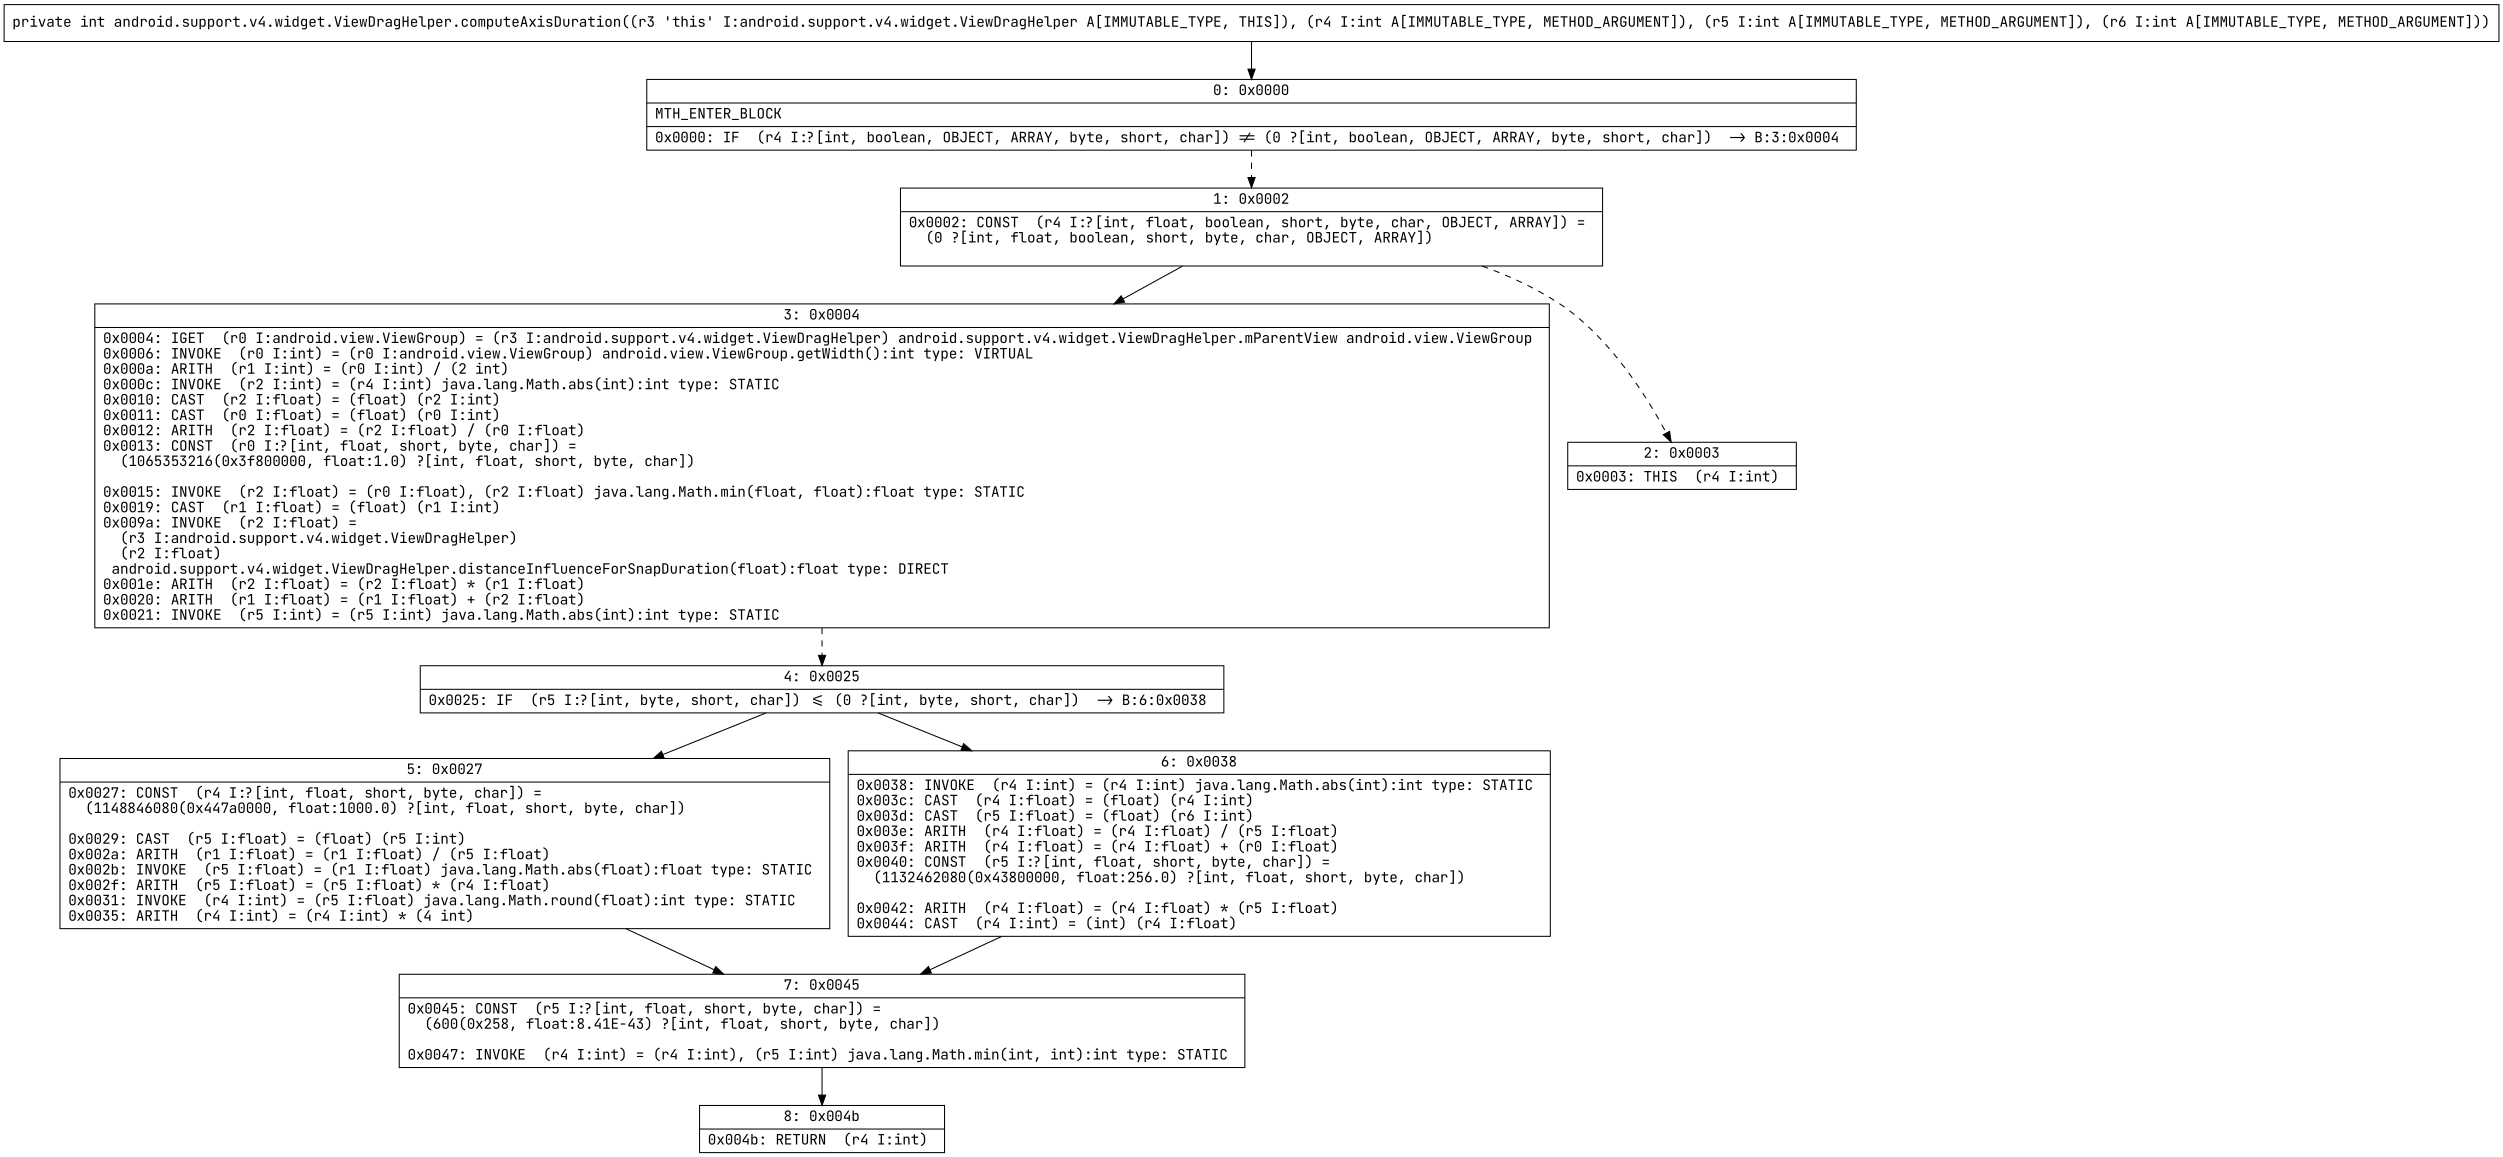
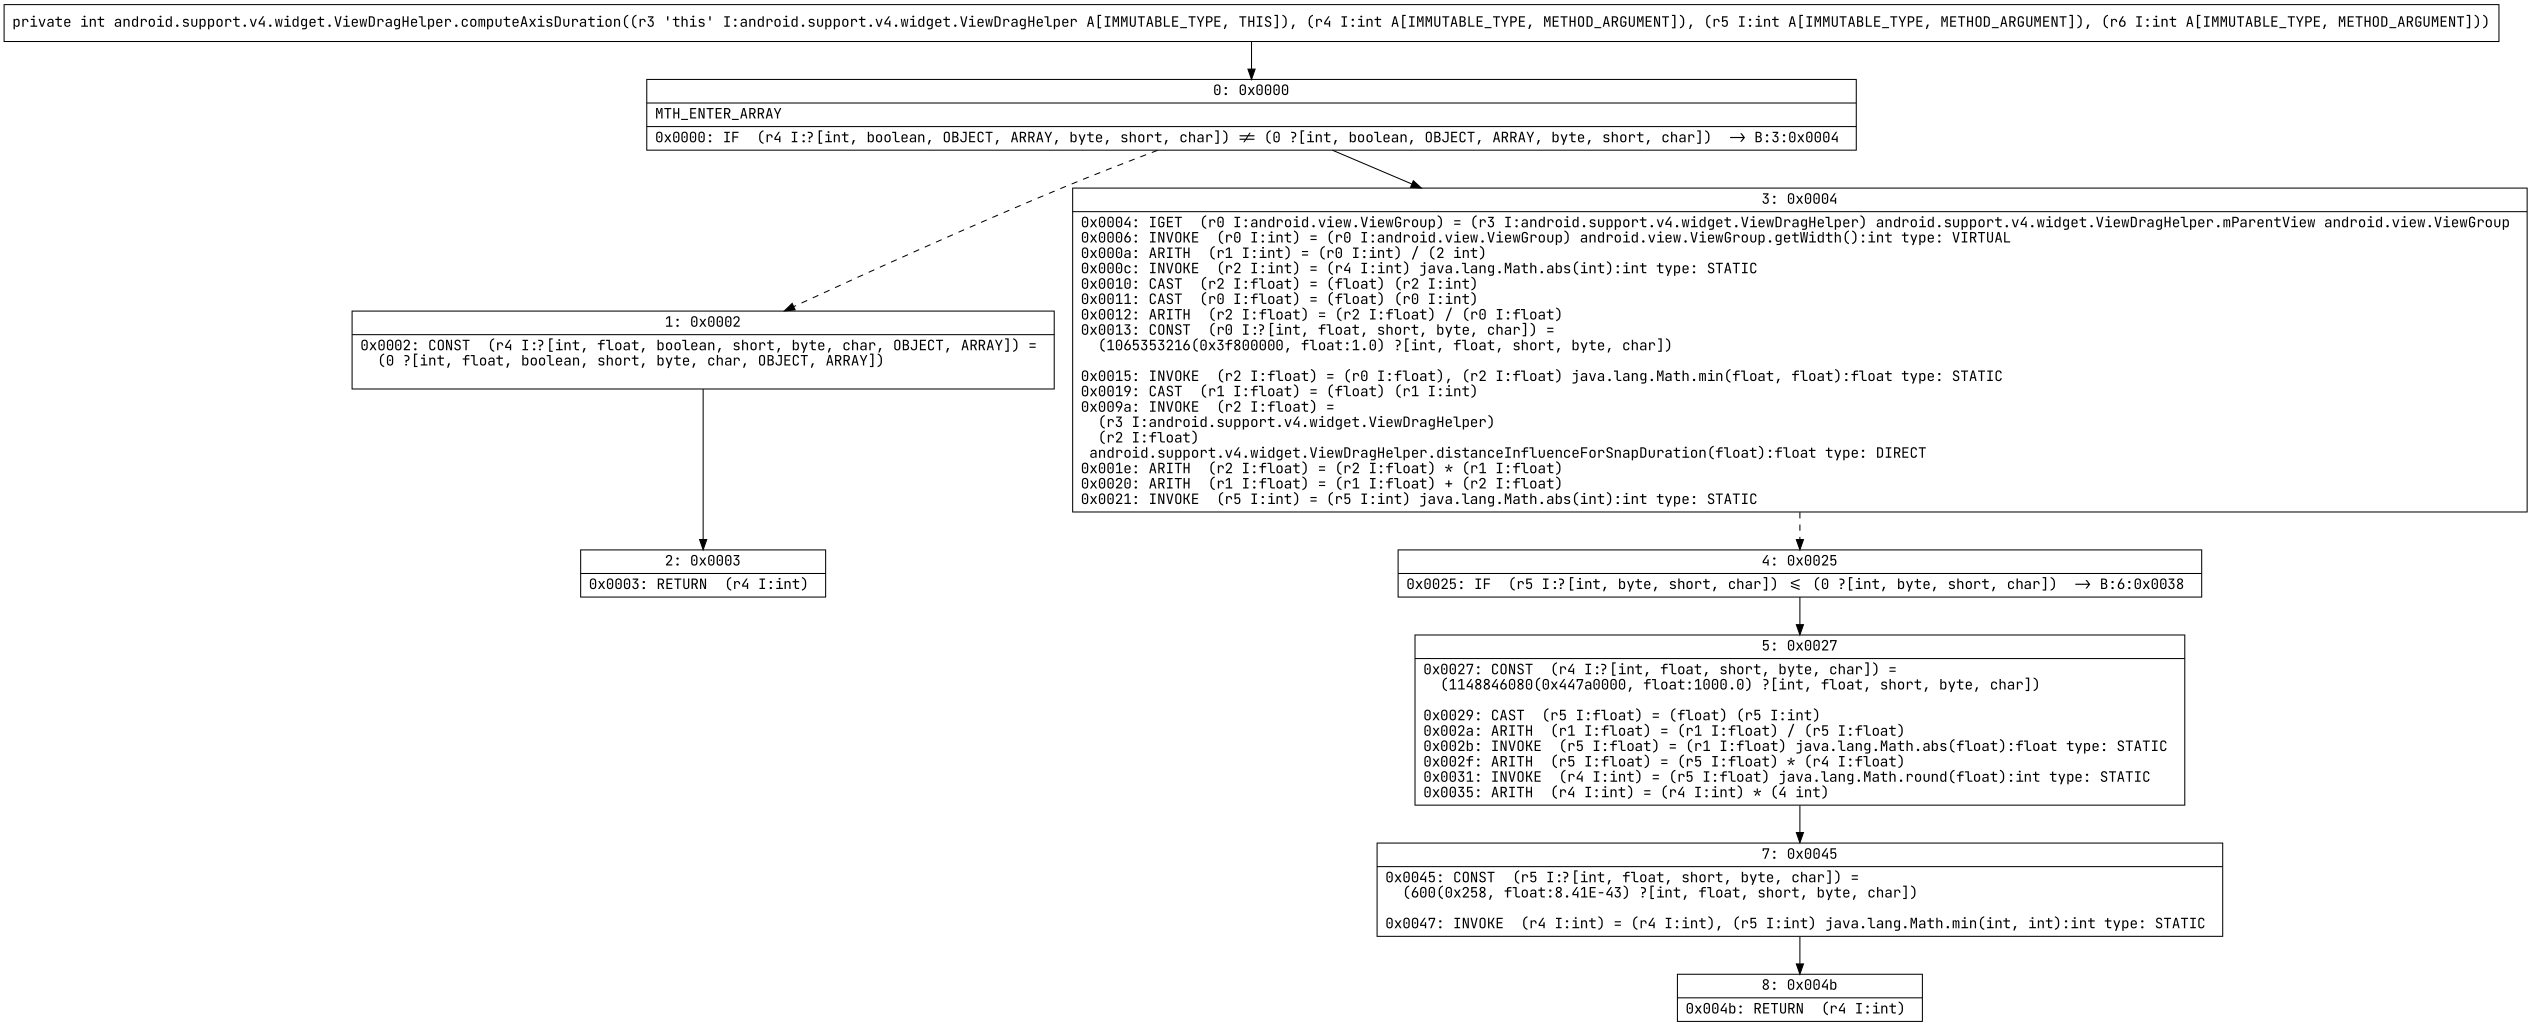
node "0: 0x0000": text "MTH_ENTER_BLOCK" -> "MTH_ENTER_ARRAY"
edge "1: 0x0002" -> "3: 0x0004": now "0: 0x0000" -> "3: 0x0004"
edge "1: 0x0002" -> "2: 0x0003": style dashed -> solid
node "2: 0x0003": text "0x0003: THIS  (r4 I:int)" -> "0x0003: RETURN  (r4 I:int)"
node "6: 0x0038": removed
